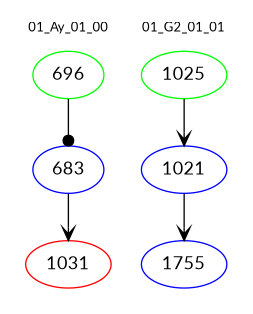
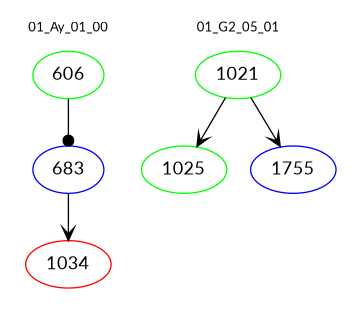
cluster "01_G2_01_01": label "01_G2_01_01" -> "01_G2_05_01"
node "696": label "696" -> "606"
edge "1025" -> "1021": reversed
node "1021": color blue -> green
node "1031": label "1031" -> "1034"
